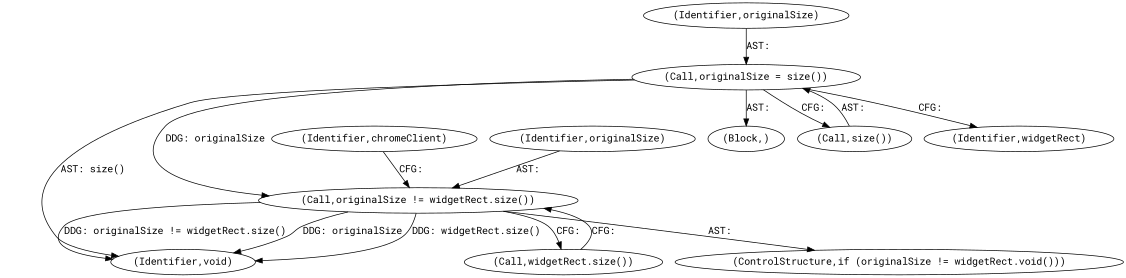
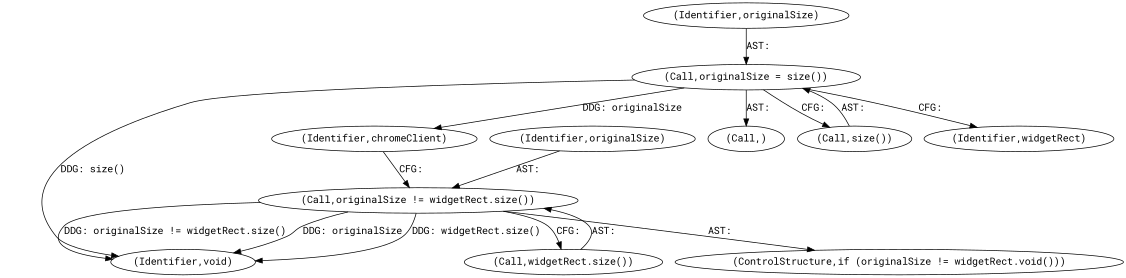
edge "(Call,originalSize = size())" -> "(Call,originalSize != widgetRect.size())": now "(Call,originalSize = size())" -> "(Identifier,chromeClient)"
node "(Block,)": label "(Block,)" -> "(Call,)"
edge "(Call,originalSize = size())" -> "(Identifier,void)": label "AST: size()" -> "DDG: size()"
edge "(Call,widgetRect.size())" -> "(Call,originalSize != widgetRect.size())": label "CFG: " -> "AST: "
